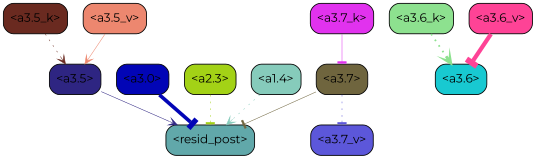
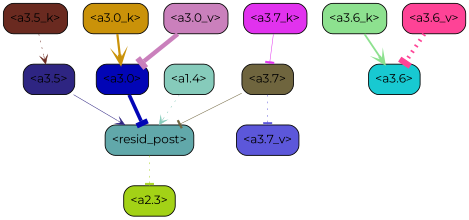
node "<a3.5_v>": removed
node "<a3.0_k>": added
node "<a3.0_v>": added
edge "<a3.6_k>" -> "<a3.6>": style dotted -> solid
edge "<a3.6_v>" -> "<a3.6>": style solid -> dotted
edge "<a2.3>" -> "<resid_post>": reversed
